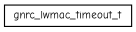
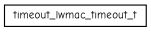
node "gnrc_lwmac_timeout_t": label "gnrc_lwmac_timeout_t" -> "timeout_lwmac_timeout_t"
